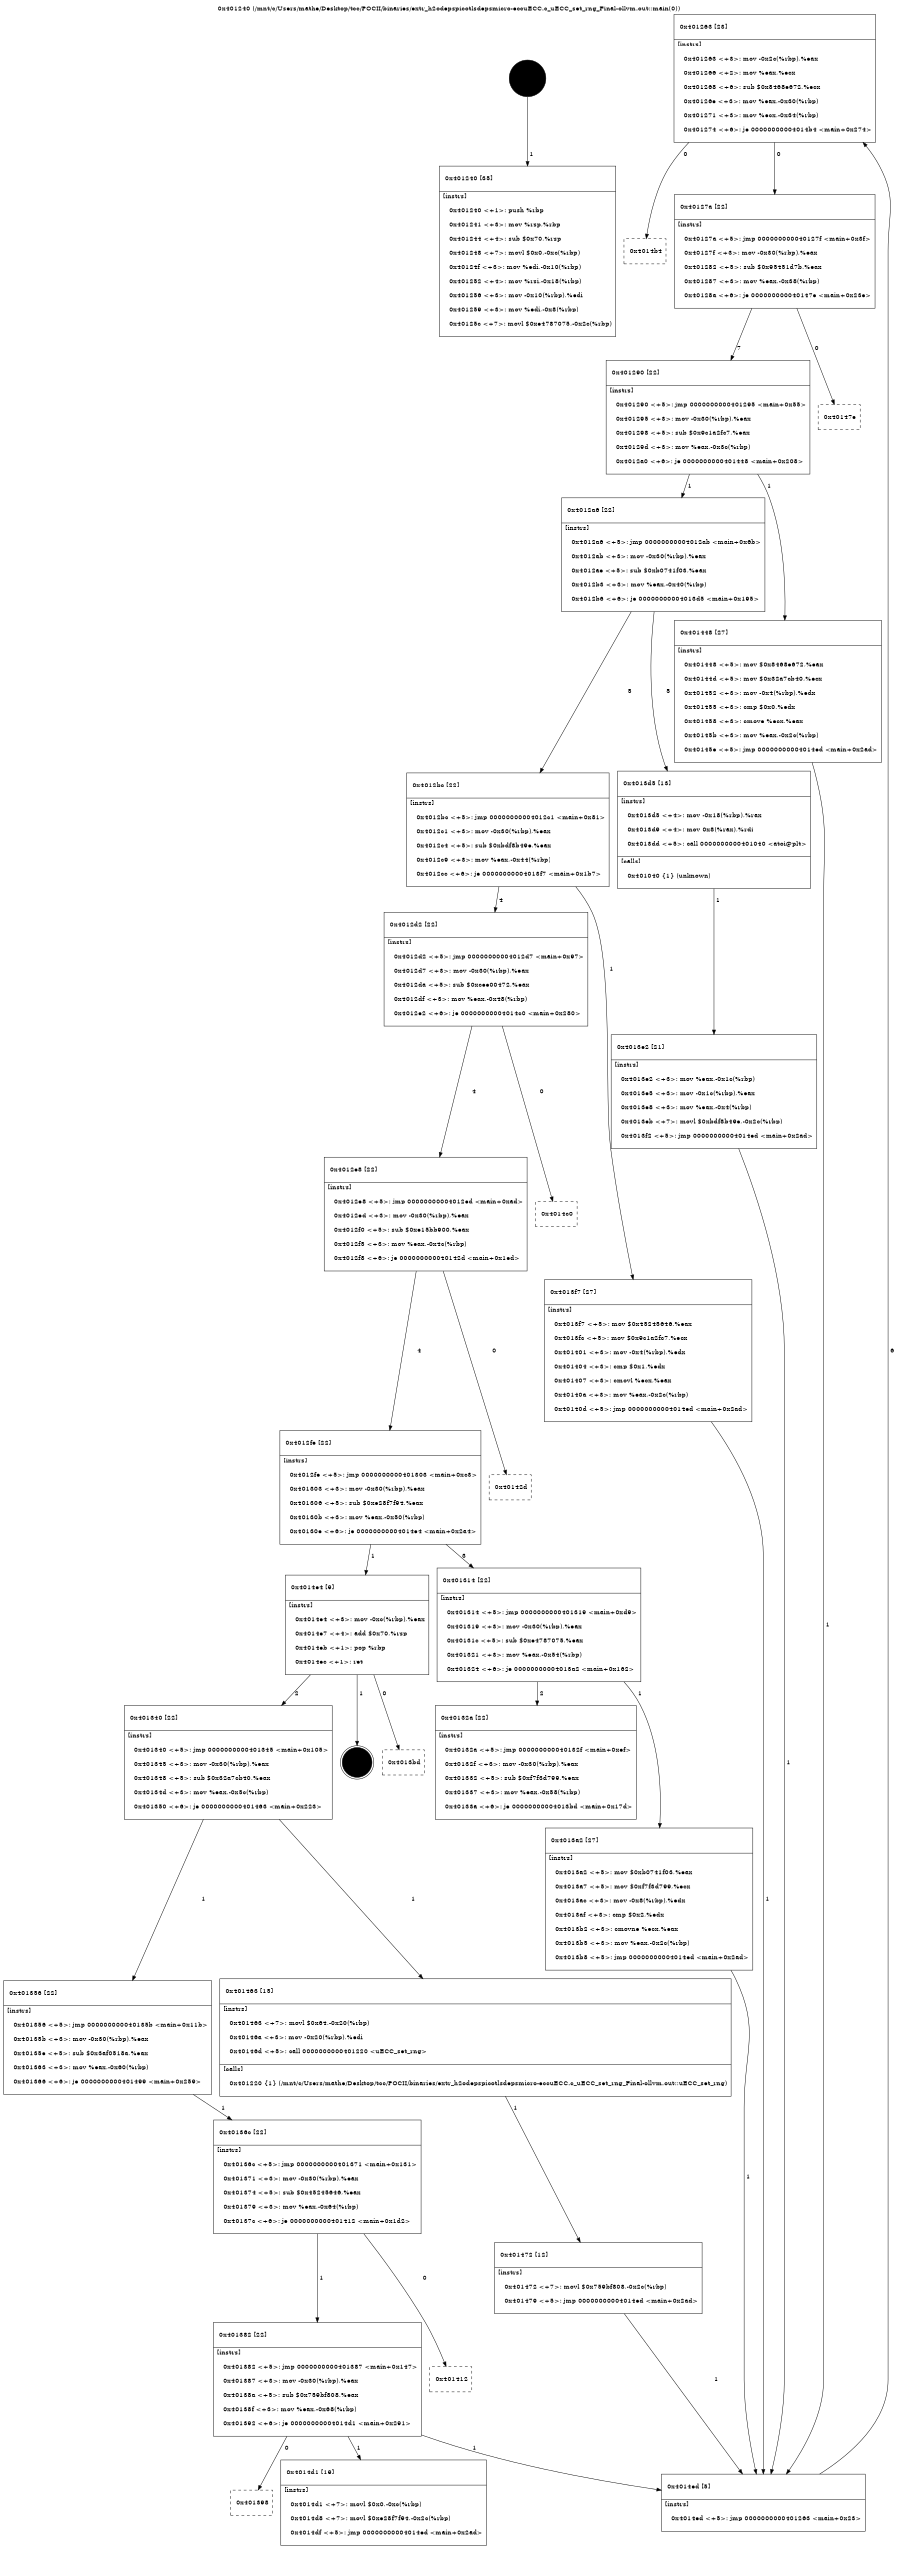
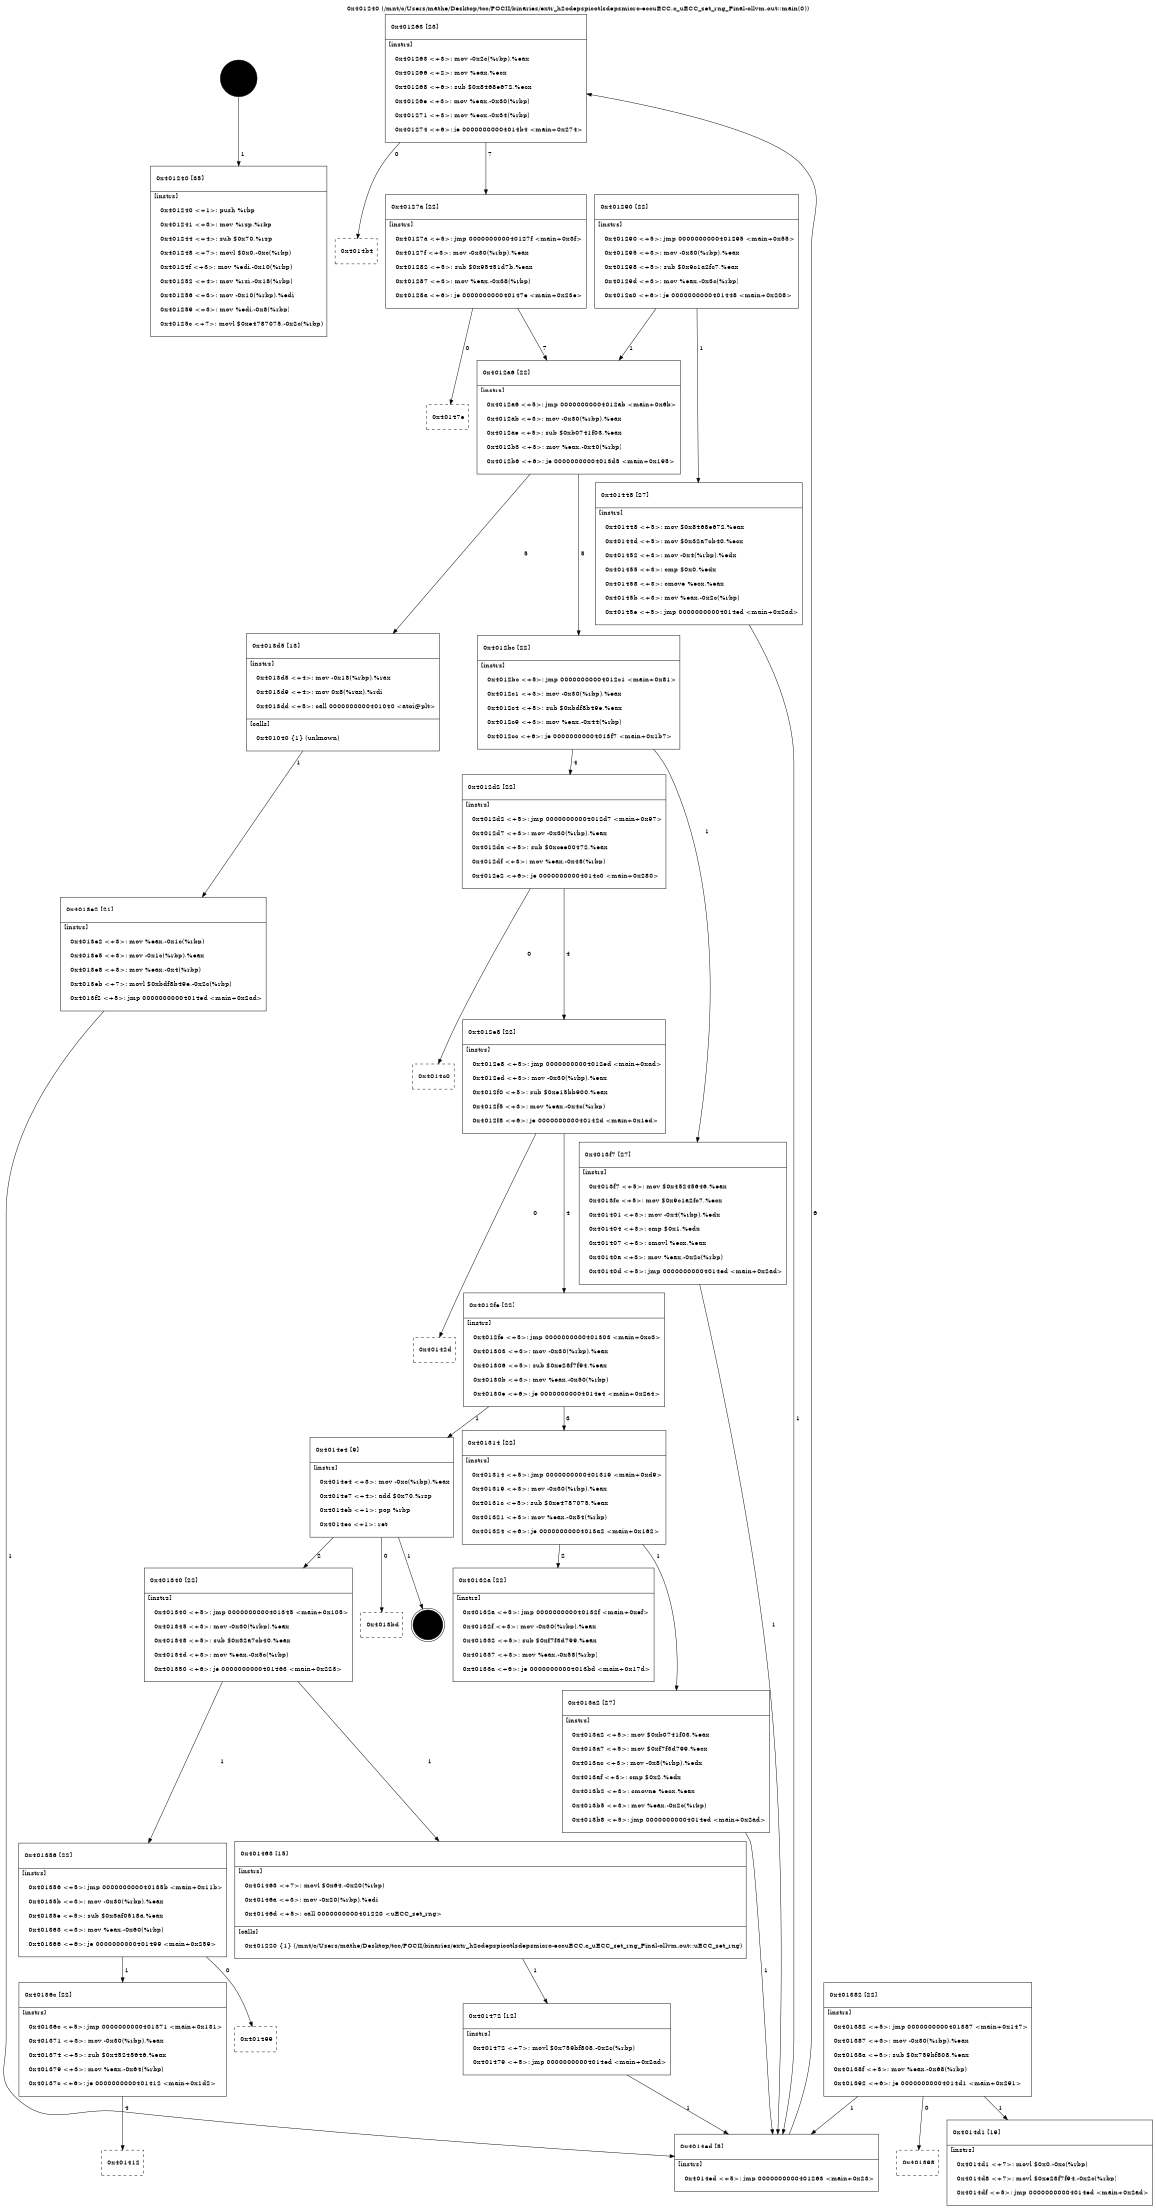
edge "0x401263 [23]" -> "0x40127a [22]": label " 0" -> " 7"
edge "0x40127a [22]" -> "0x401290 [22]": now "0x40127a [22]" -> "0x4012a6 [22]"
node "0x401499": added
edge "0x40136c [22]" -> "0x401382 [22]": removed, label "1"
edge "0x40136c [22]" -> "0x401412": label " 0" -> " 4"
